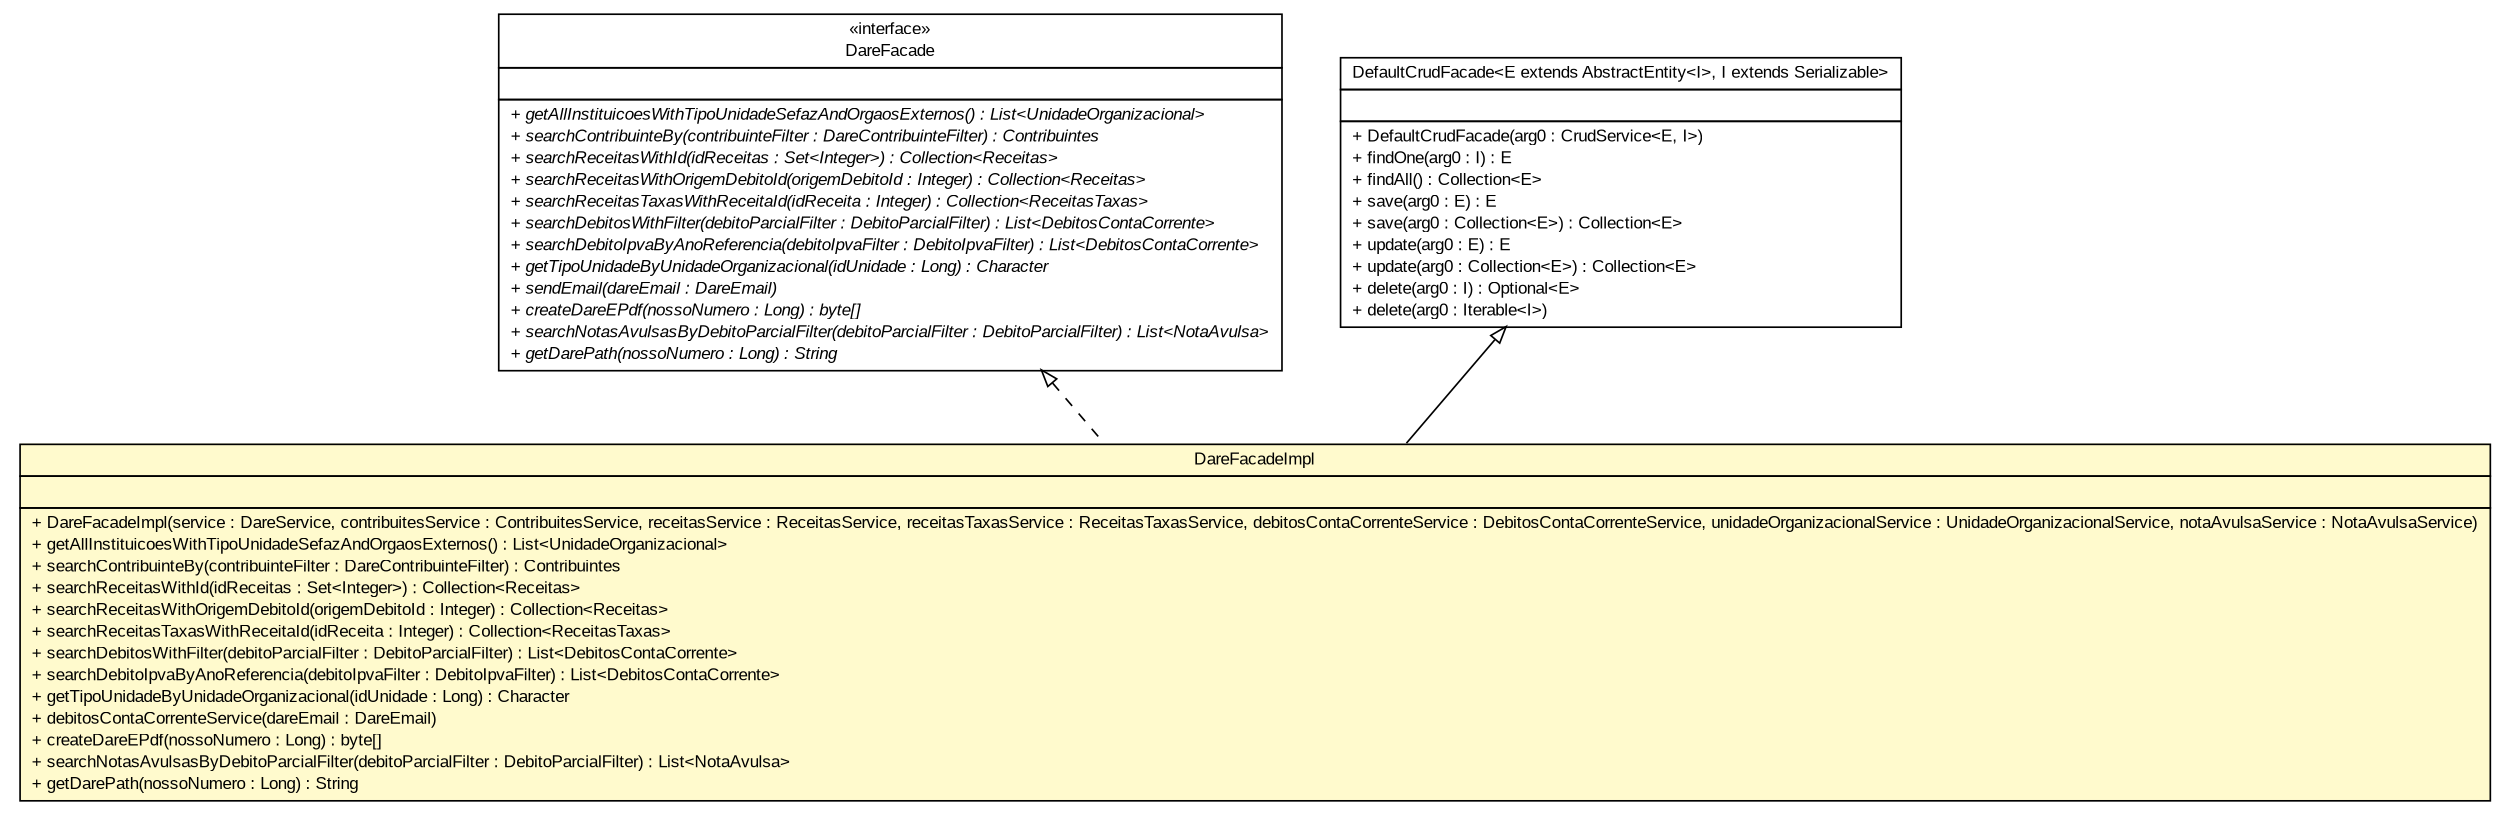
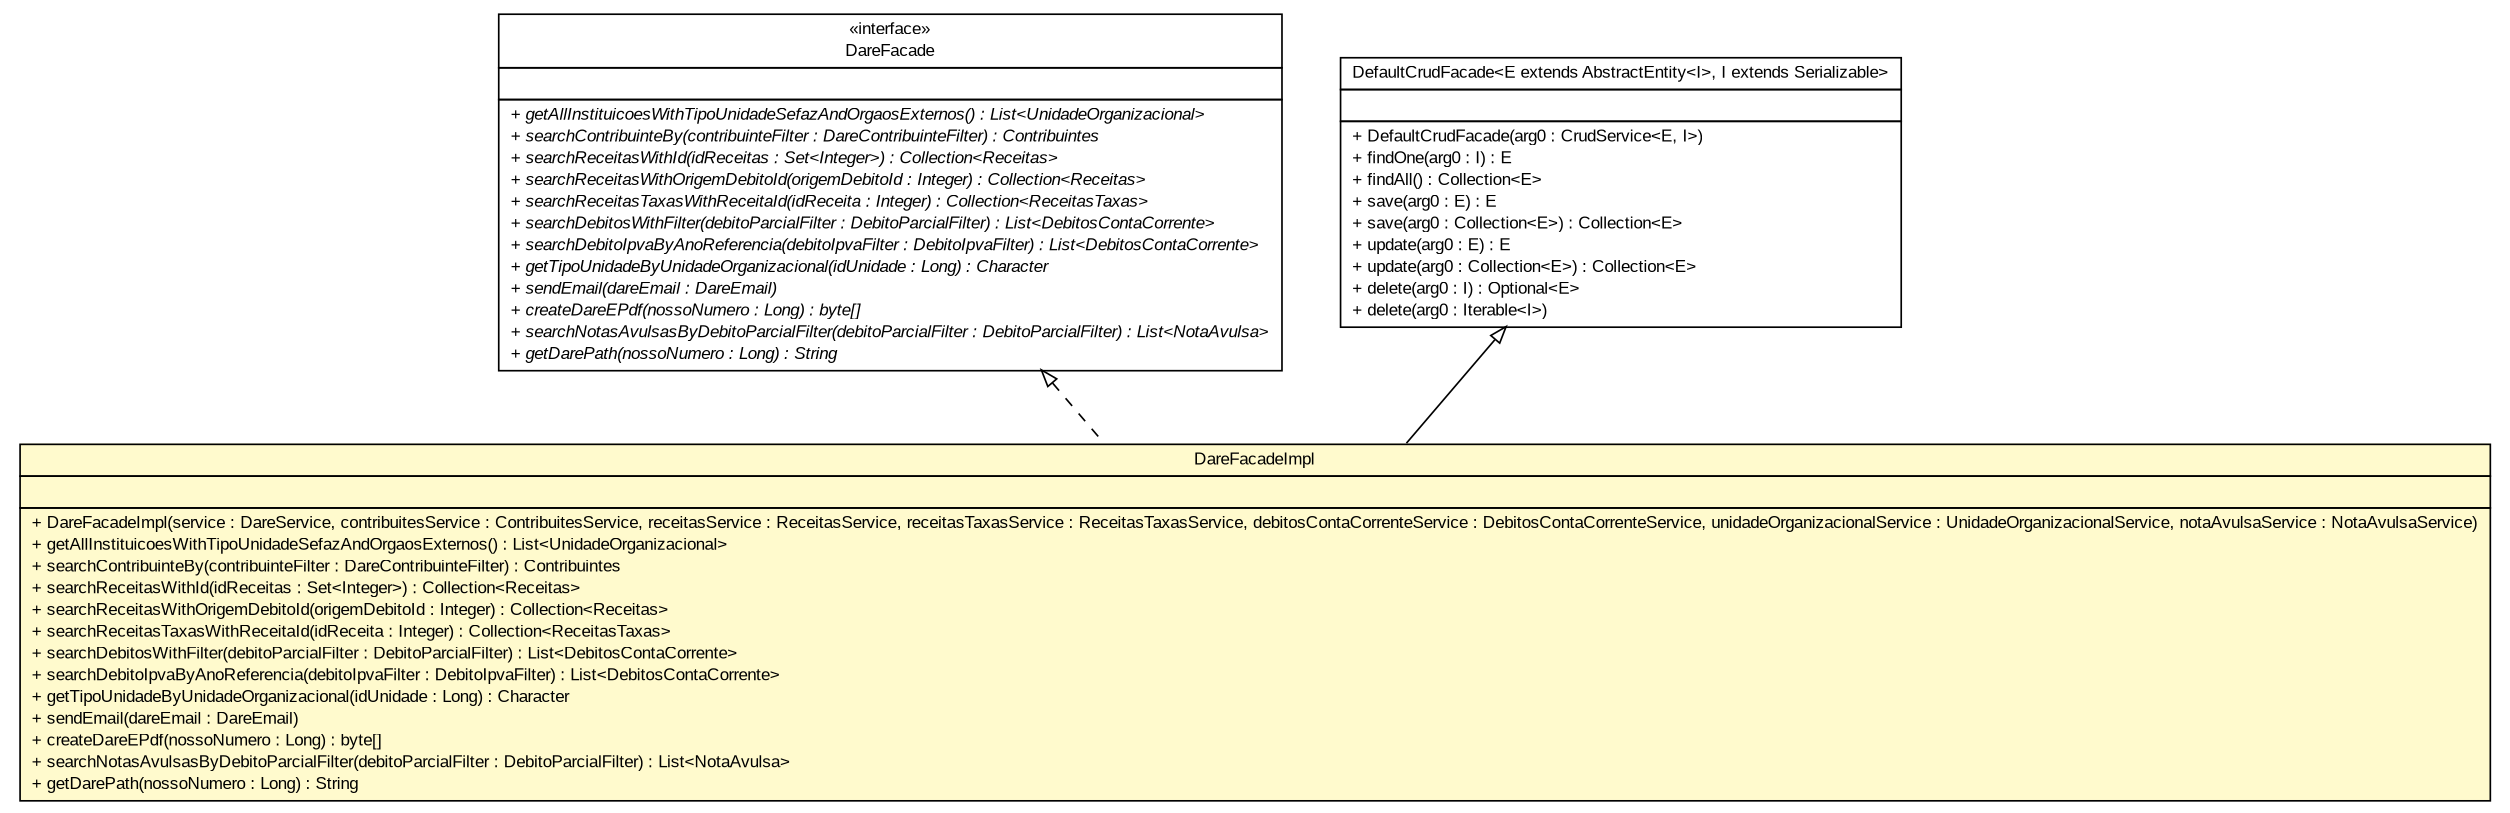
node "DareFacadeImpl": text "+ debitosContaCorrenteService(dareEmail : DareEmail)" -> "+ sendEmail(dareEmail : DareEmail)"
